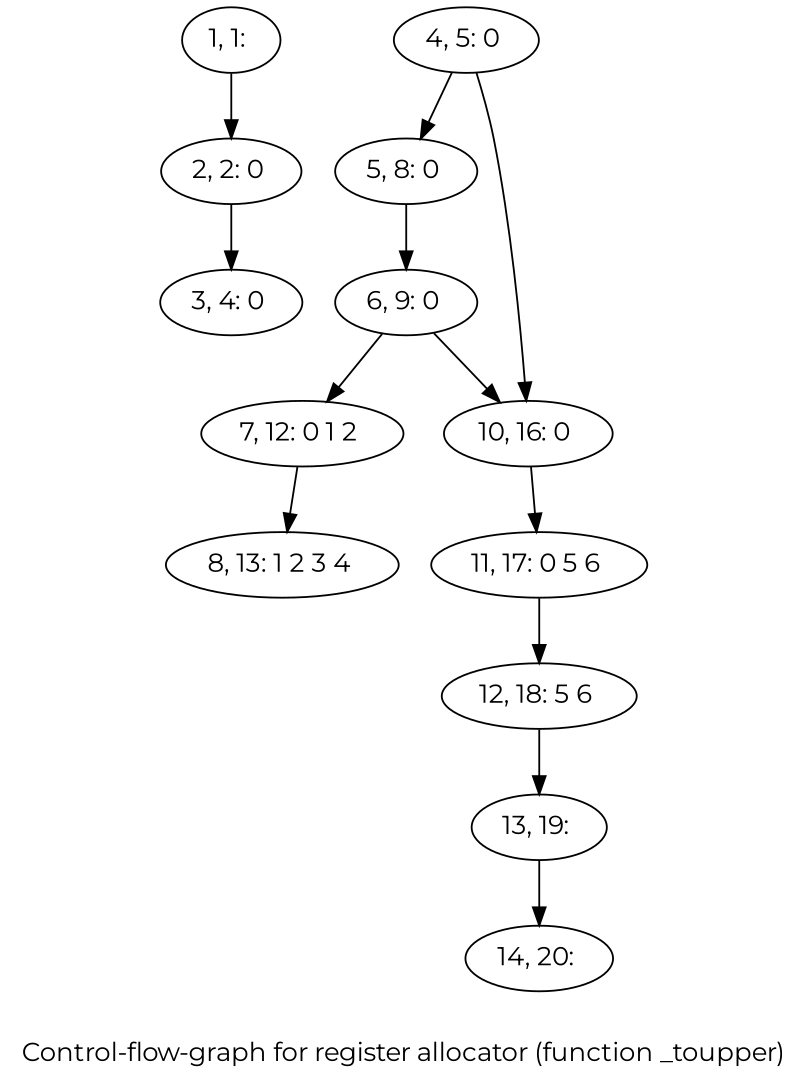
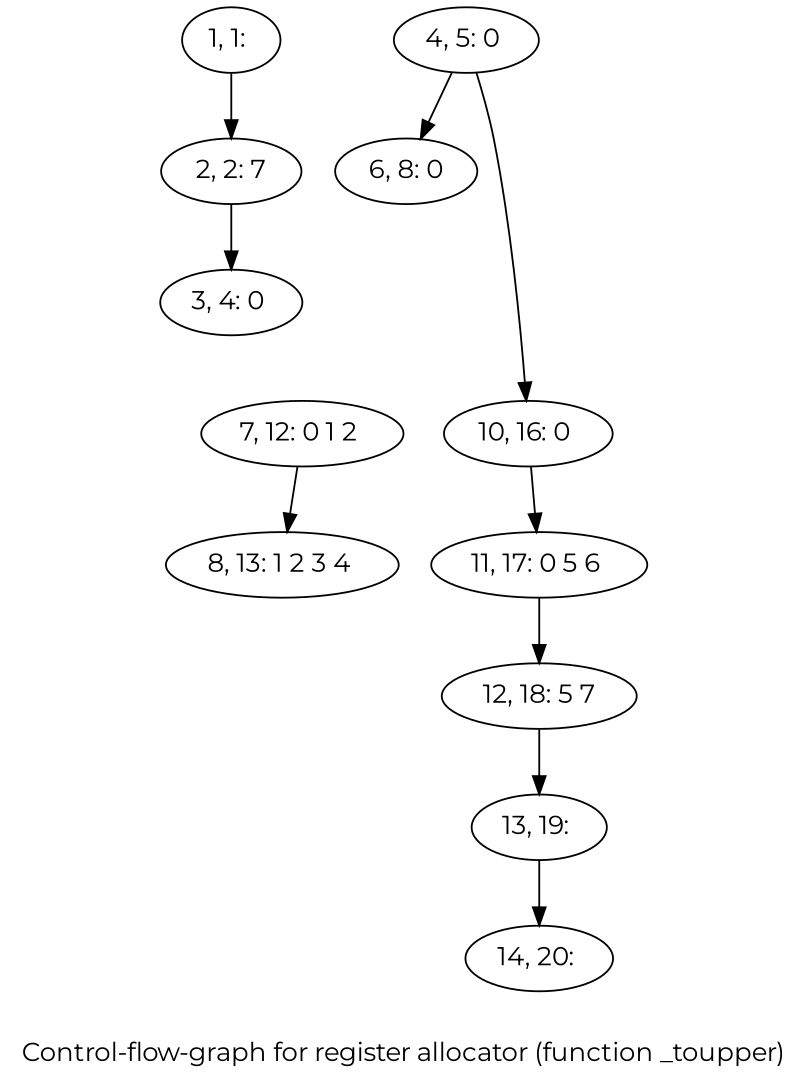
node "2, 2: 0": label "2, 2: 0" -> "2, 2: 7"
node "5, 8: 0": label "5, 8: 0" -> "6, 8: 0"
node "6, 9: 0": removed
node "12, 18: 5 6": label "12, 18: 5 6" -> "12, 18: 5 7"
